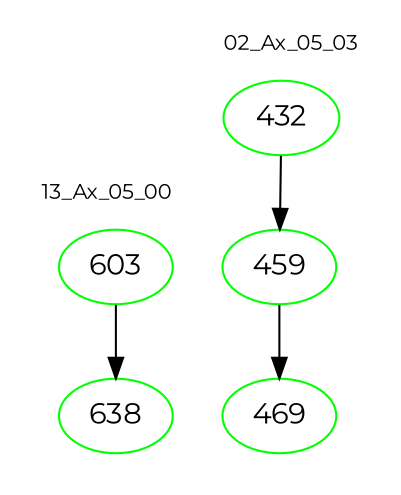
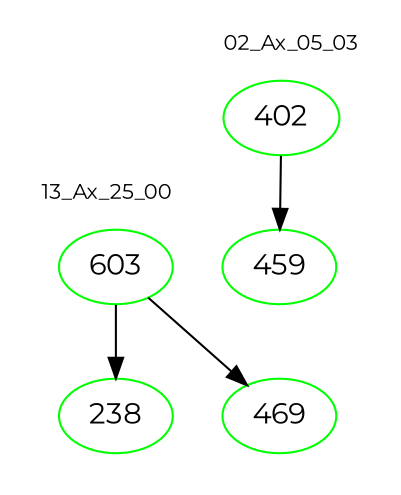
node "432": label "432" -> "402"
cluster "13_Ax_05_00": label "13_Ax_05_00" -> "13_Ax_25_00"
edge "459" -> "469": now "603" -> "469"
node "638": label "638" -> "238"
